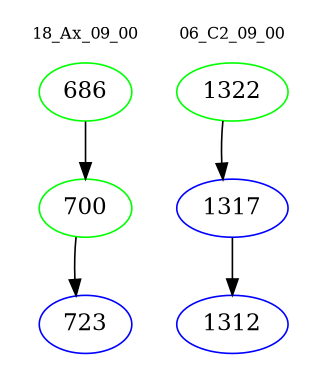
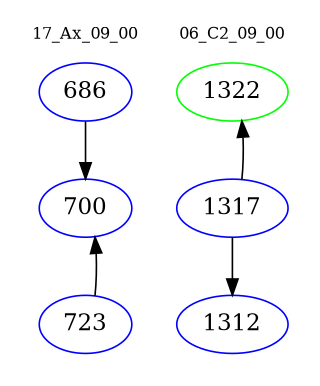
cluster "18_Ax_09_00": label "18_Ax_09_00" -> "17_Ax_09_00"
node "686": color green -> blue
edge "1322" -> "1317": reversed
node "700": color green -> blue
edge "700" -> "723": reversed
